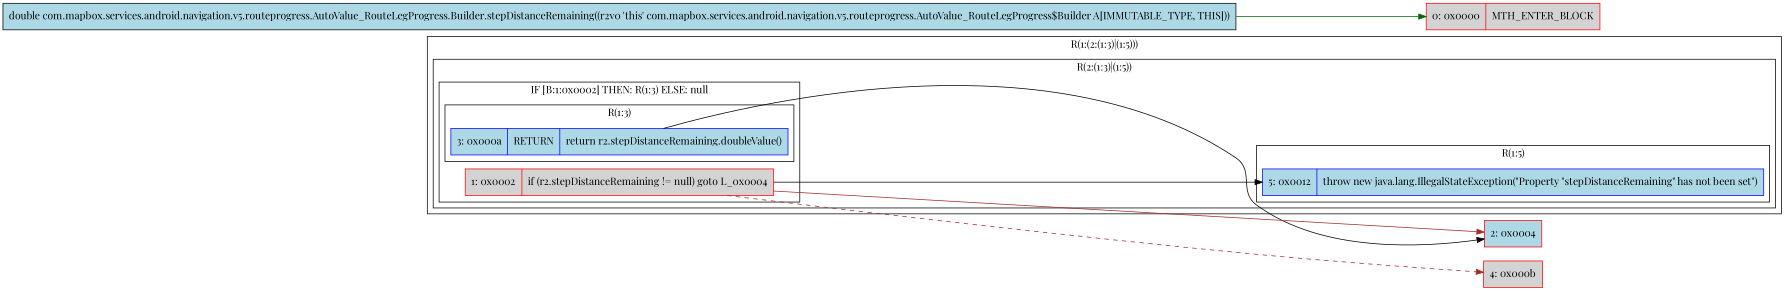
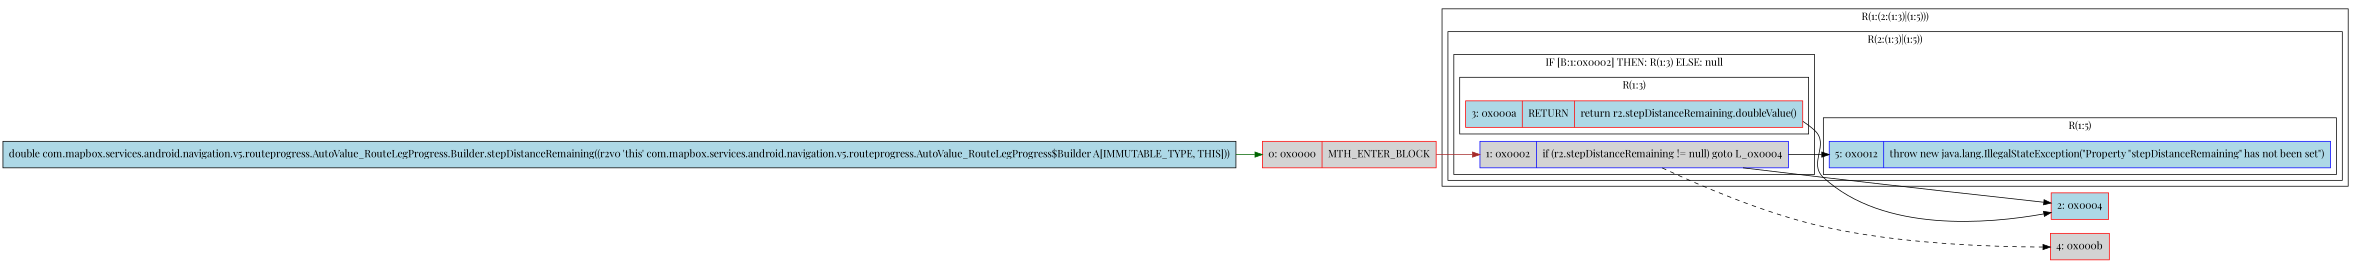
node "3: 0x000a": color blue -> red
edge "0: 0x0000" -> "1: 0x0002": added
node "1: 0x0002": color red -> blue
edge "1: 0x0002" -> "2: 0x0004": color brown -> black
edge "1: 0x0002" -> "4: 0x000b": color brown -> black
